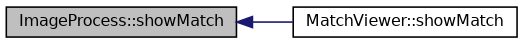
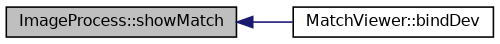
node "MatchViewer::showMatch": label "MatchViewer::showMatch" -> "MatchViewer::bindDev"
